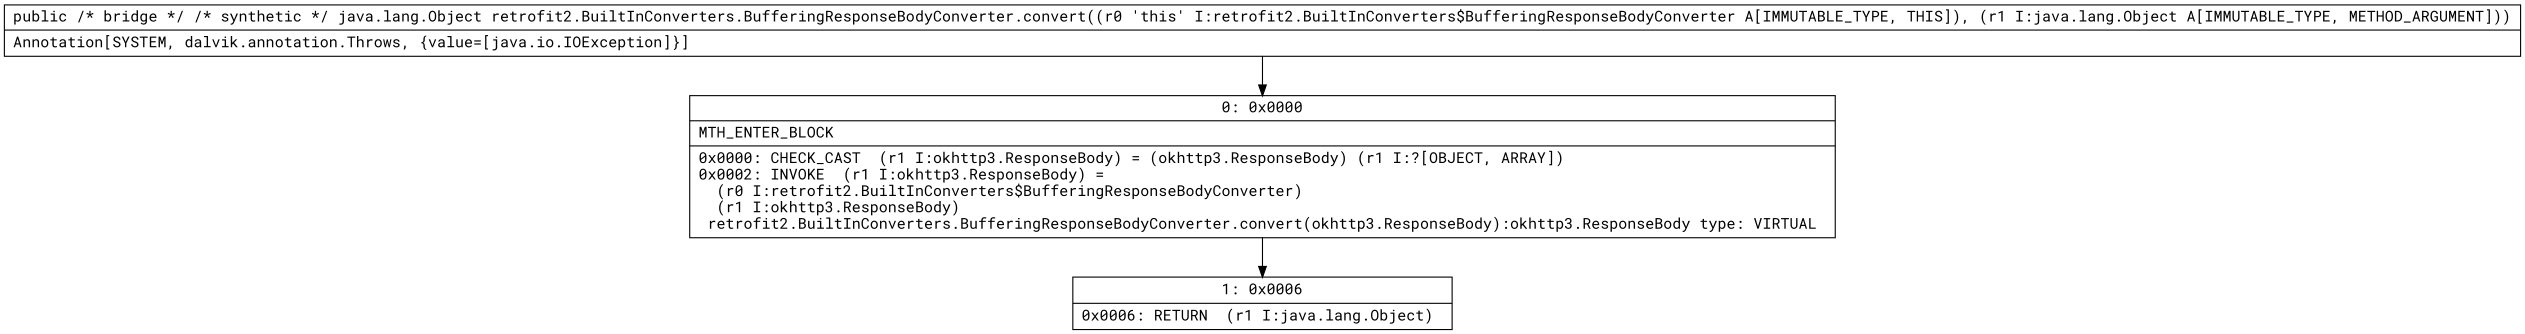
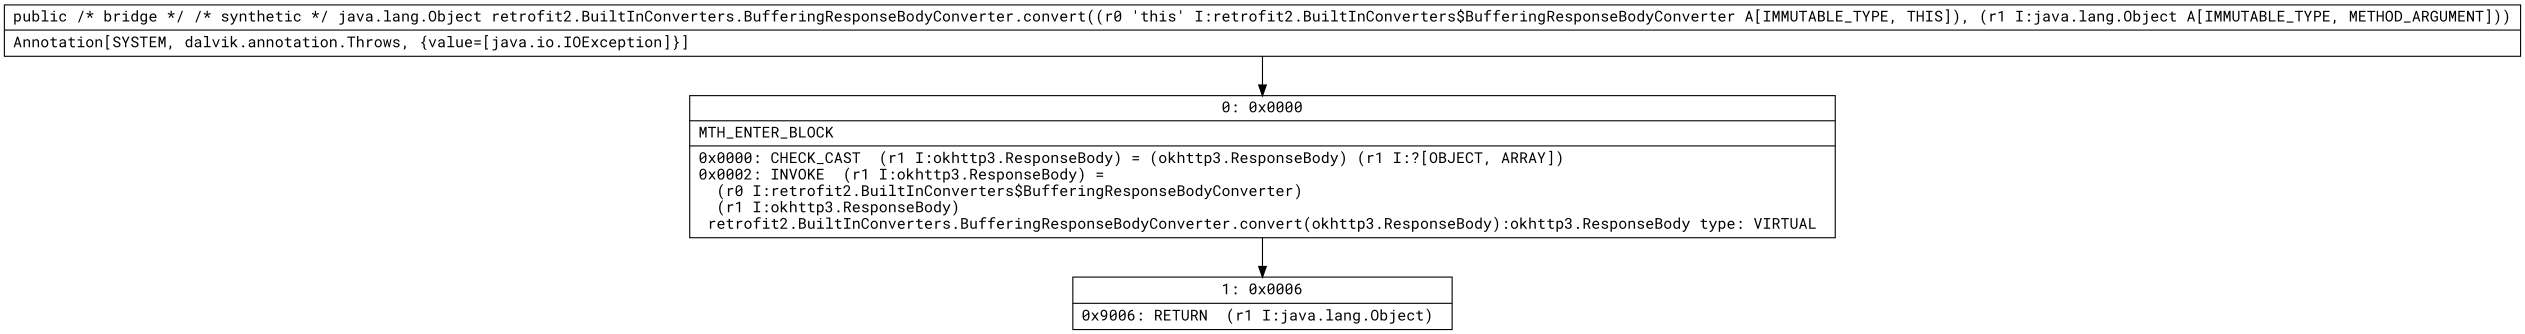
node "1: 0x0006": text "0x0006: RETURN  (r1 I:java.lang.Object)" -> "0x9006: RETURN  (r1 I:java.lang.Object)"
